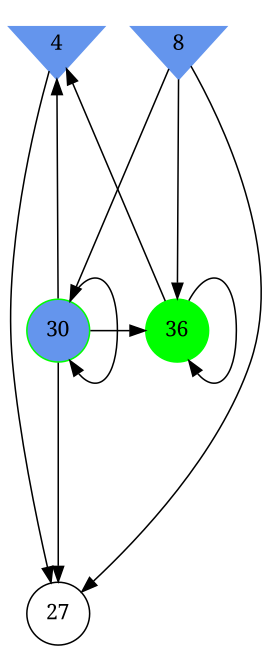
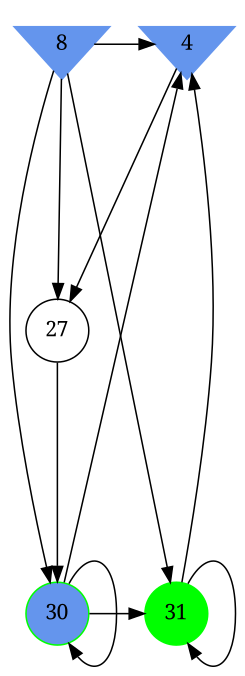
edge "8" -> "4": added
node "36": label "36" -> "31"
edge "30" -> "27": reversed
